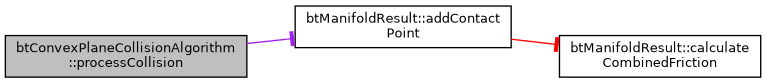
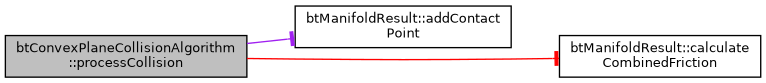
edge "btManifoldResult::addContact Point" -> "btManifoldResult::calculate CombinedFriction": now "btConvexPlaneCollisionAlgorithm ::processCollision" -> "btManifoldResult::calculate CombinedFriction"
